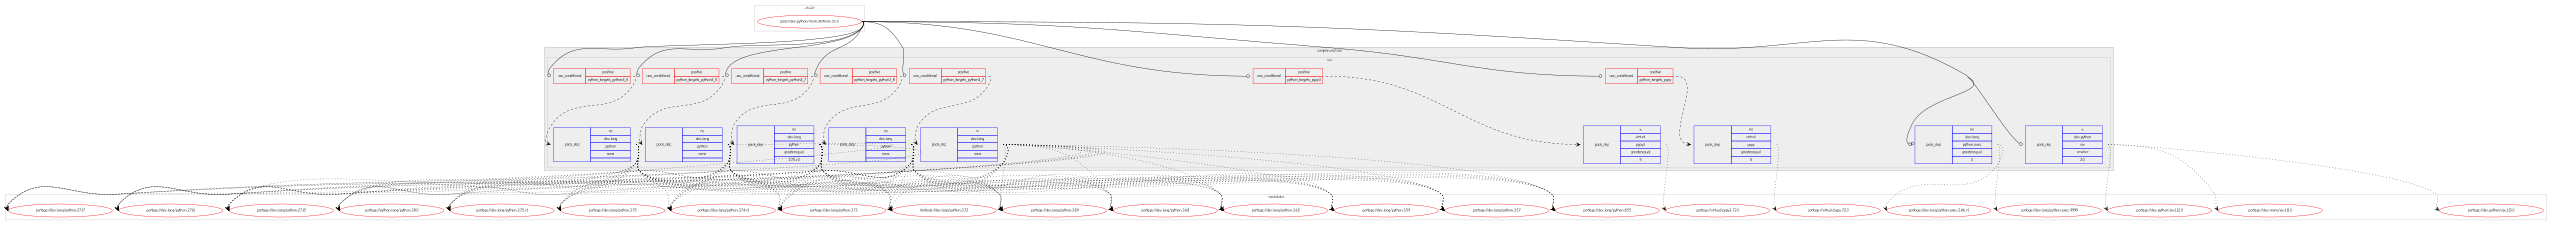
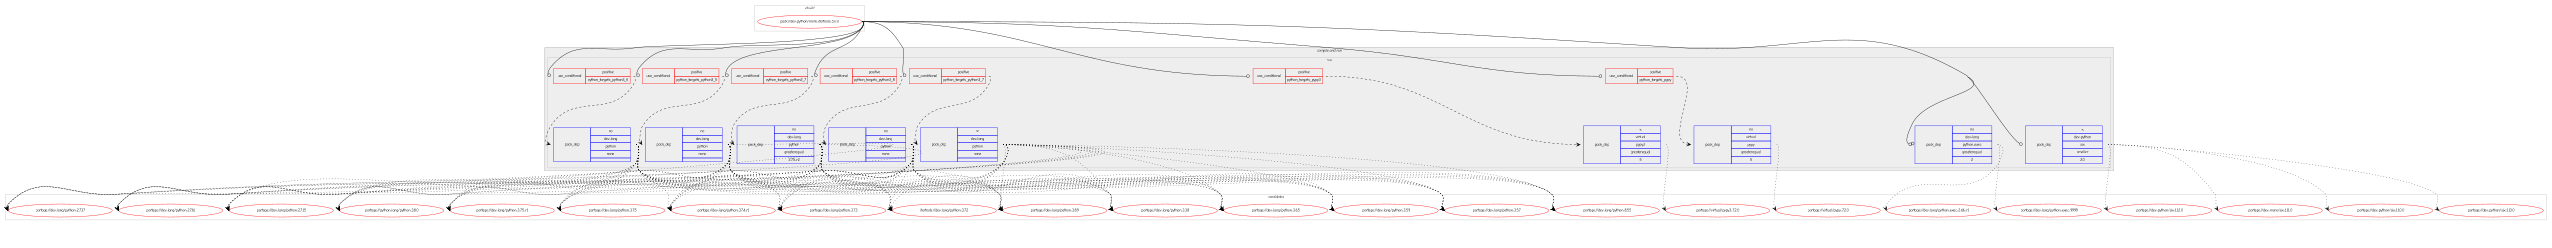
node "portage://dev-lang/python-2.7.17": label "portage://dev-lang/python-2.7.17" -> "portage://dev-lang/python-2.7.37"
node "portage://dev-lang/python-3.6.8": label "portage://dev-lang/python-3.6.8" -> "portage://dev-lang/python-3.3.8"
node "portage://dev-python/six-1.10.0": added
